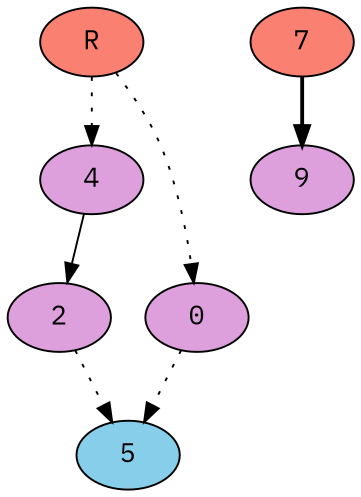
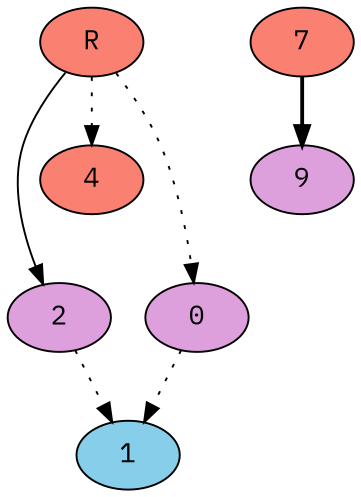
node "4": fillcolor plum -> salmon
edge "4" -> "2": now "R" -> "2"
node "5": label "5" -> "1"
